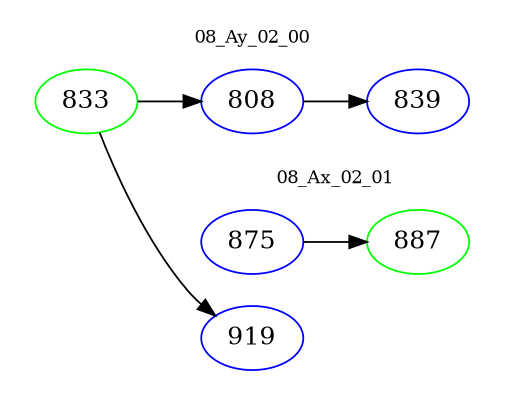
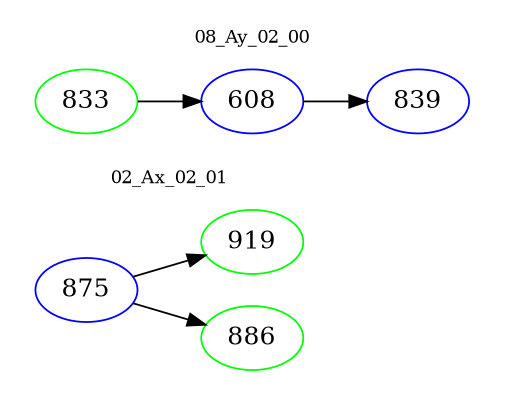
node "808": label "808" -> "608"
cluster "08_Ax_02_01": label "08_Ax_02_01" -> "02_Ax_02_01"
edge "833" -> "919": now "875" -> "919"
node "887": label "887" -> "886"
node "919": color blue -> green
